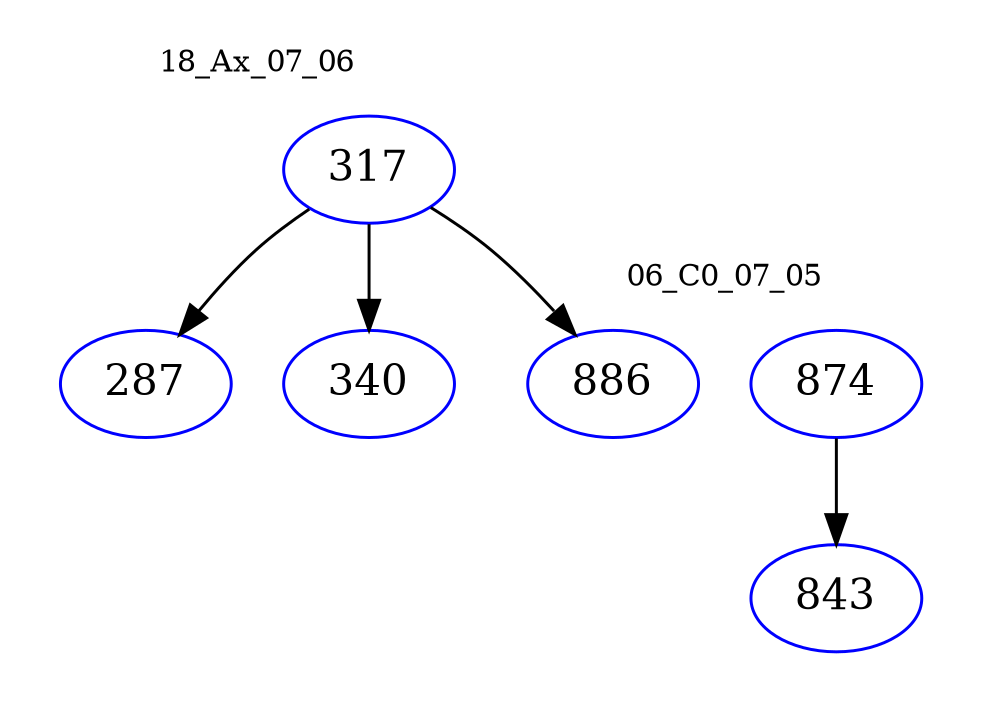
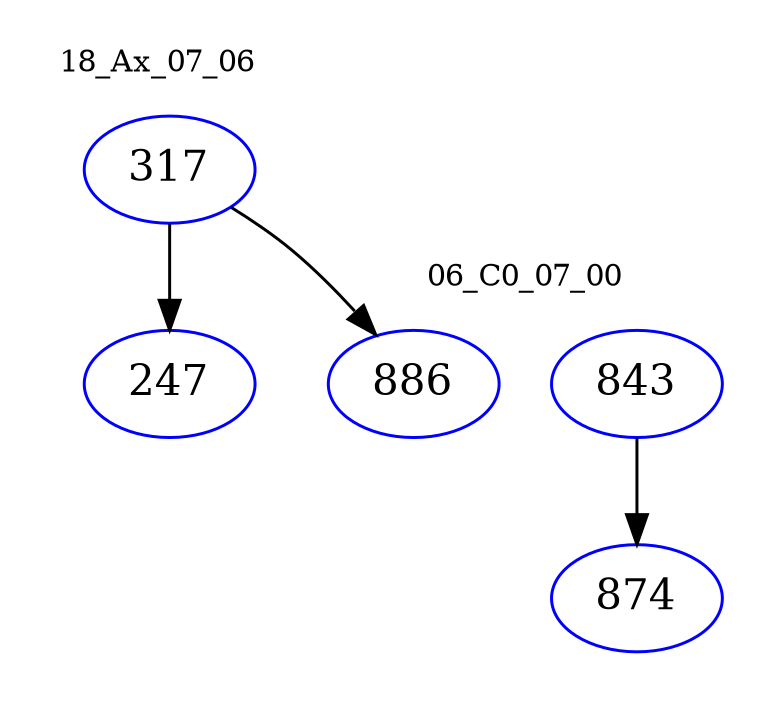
cluster "06_C0_07_05": label "06_C0_07_05" -> "06_C0_07_00"
node "287": label "287" -> "247"
node "340": removed
edge "874" -> "843": reversed
